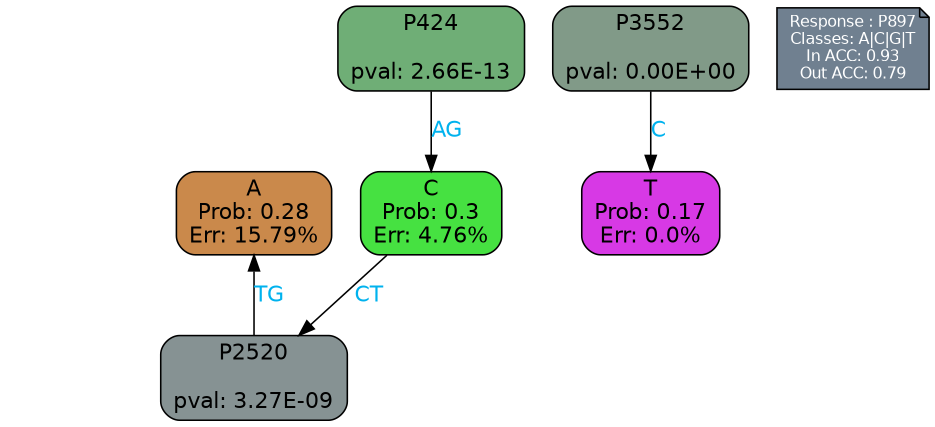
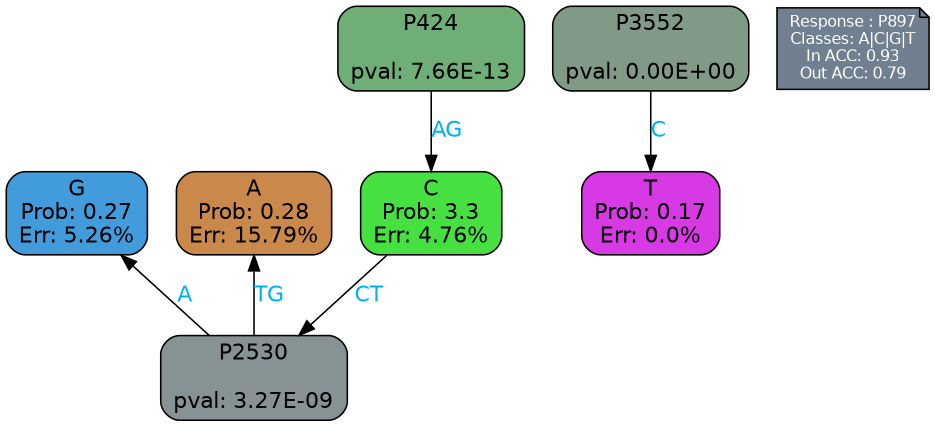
node "P424 pval: 2.66E-13": label "P424 pval: 2.66E-13" -> "P424 pval: 7.66E-13"
node "G Prob: 0.27 Err: 5.26%": added
node "C Prob: 0.3 Err: 4.76%": label "C Prob: 0.3 Err: 4.76%" -> "C Prob: 3.3 Err: 4.76%"
node "P2520 pval: 3.27E-09": label "P2520 pval: 3.27E-09" -> "P2530 pval: 3.27E-09"
